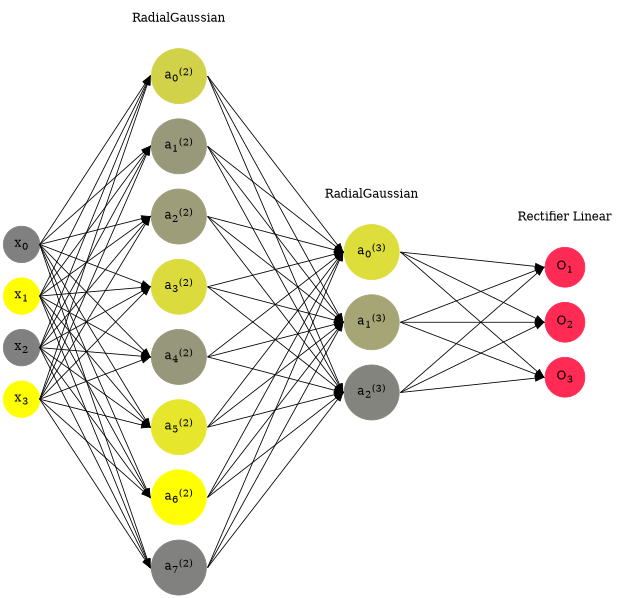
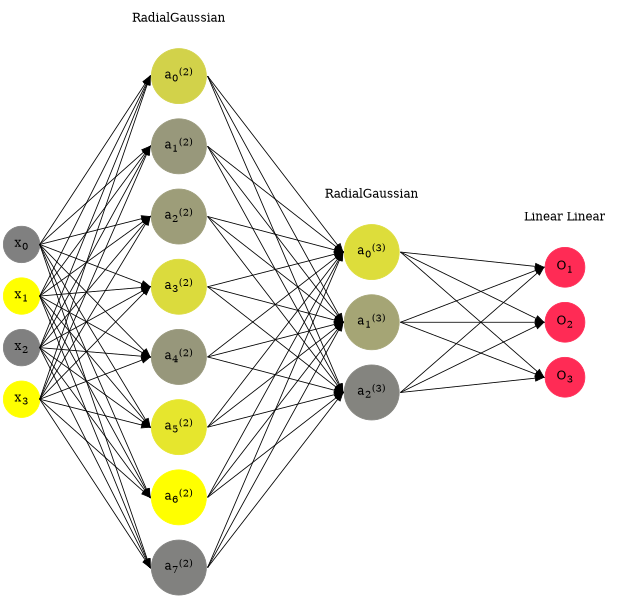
node "Rectifier Linear": label "Rectifier Linear" -> "Linear Linear"
